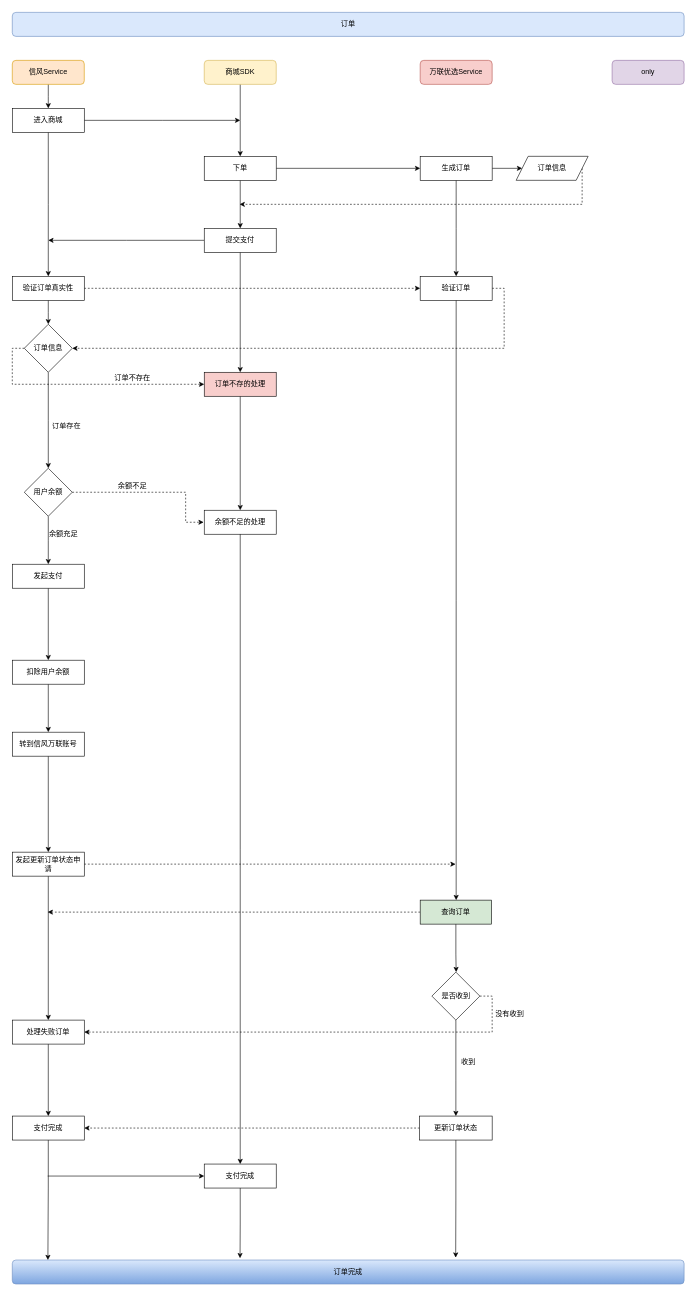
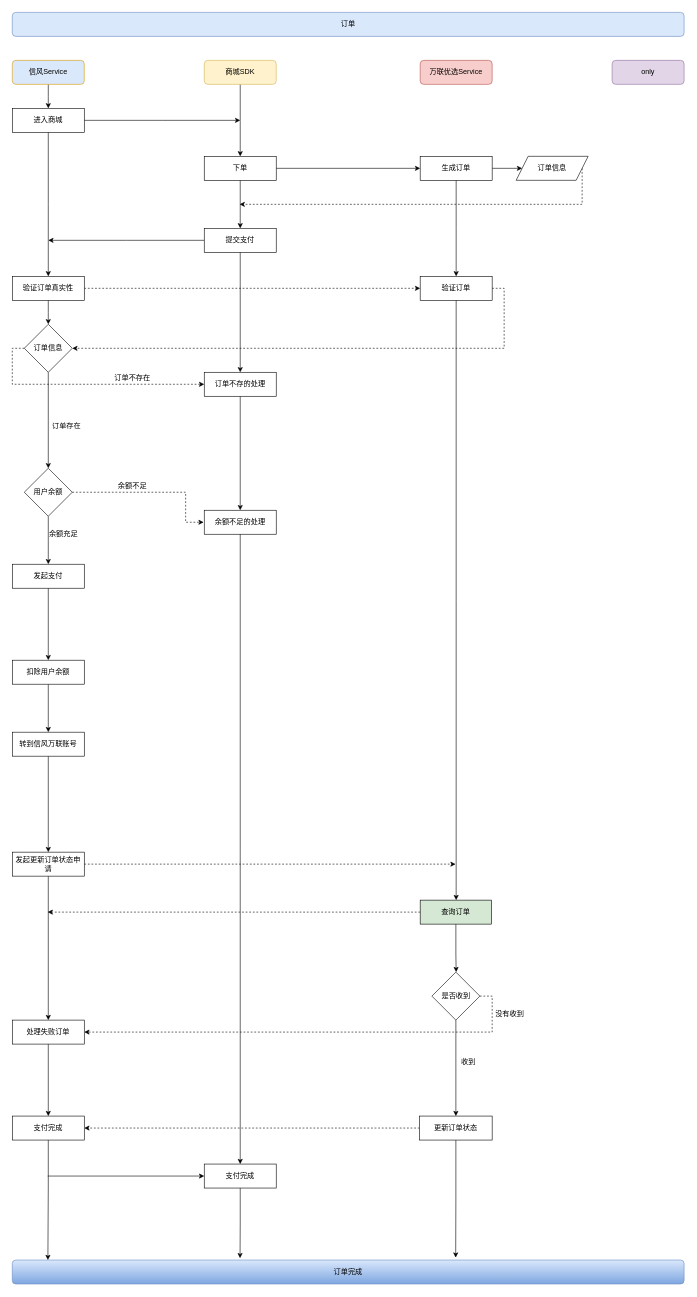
node "信风Service": fillcolor #ffe6cc -> #dae8fc
node "订单不存的处理": fillcolor #f8cecc -> #ffffff
